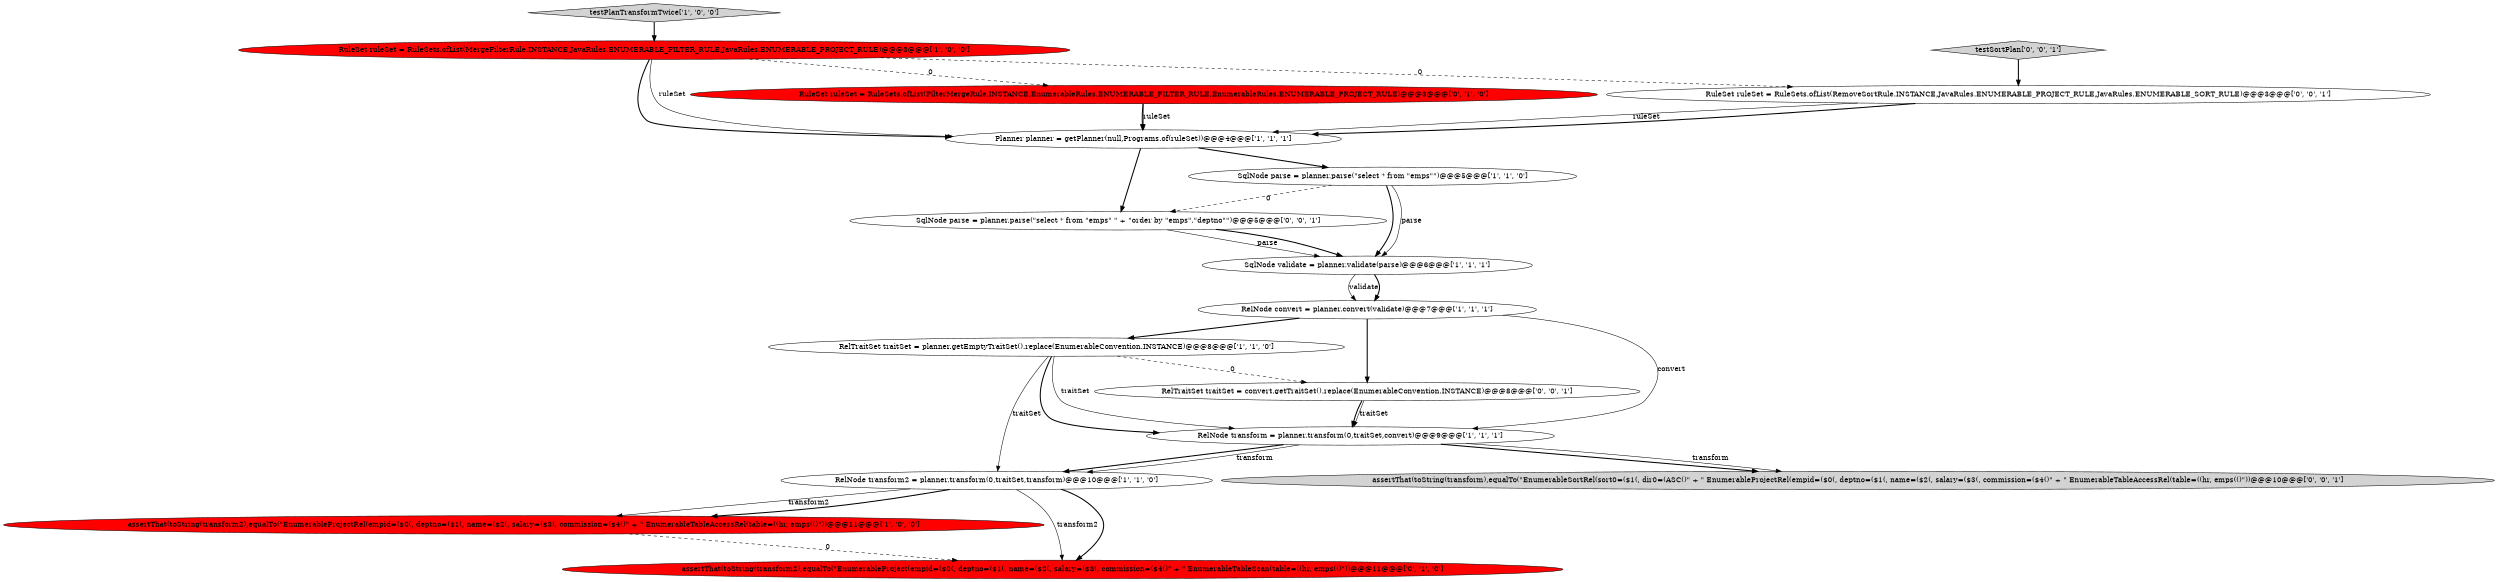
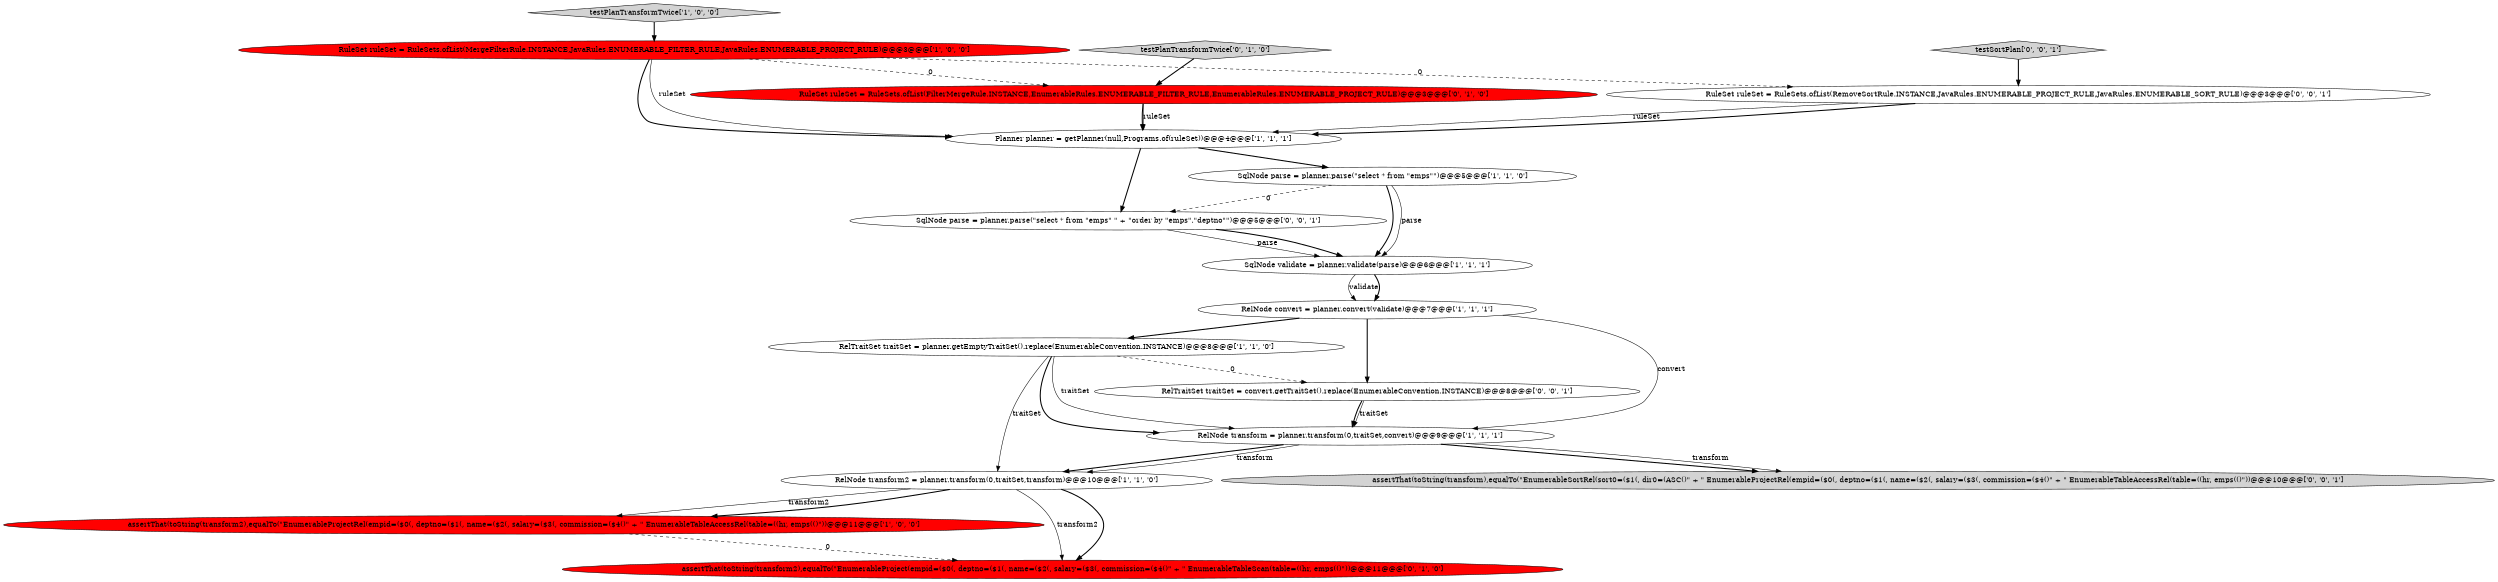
node "testPlanTransformTwice['0', '1', '0']": added
